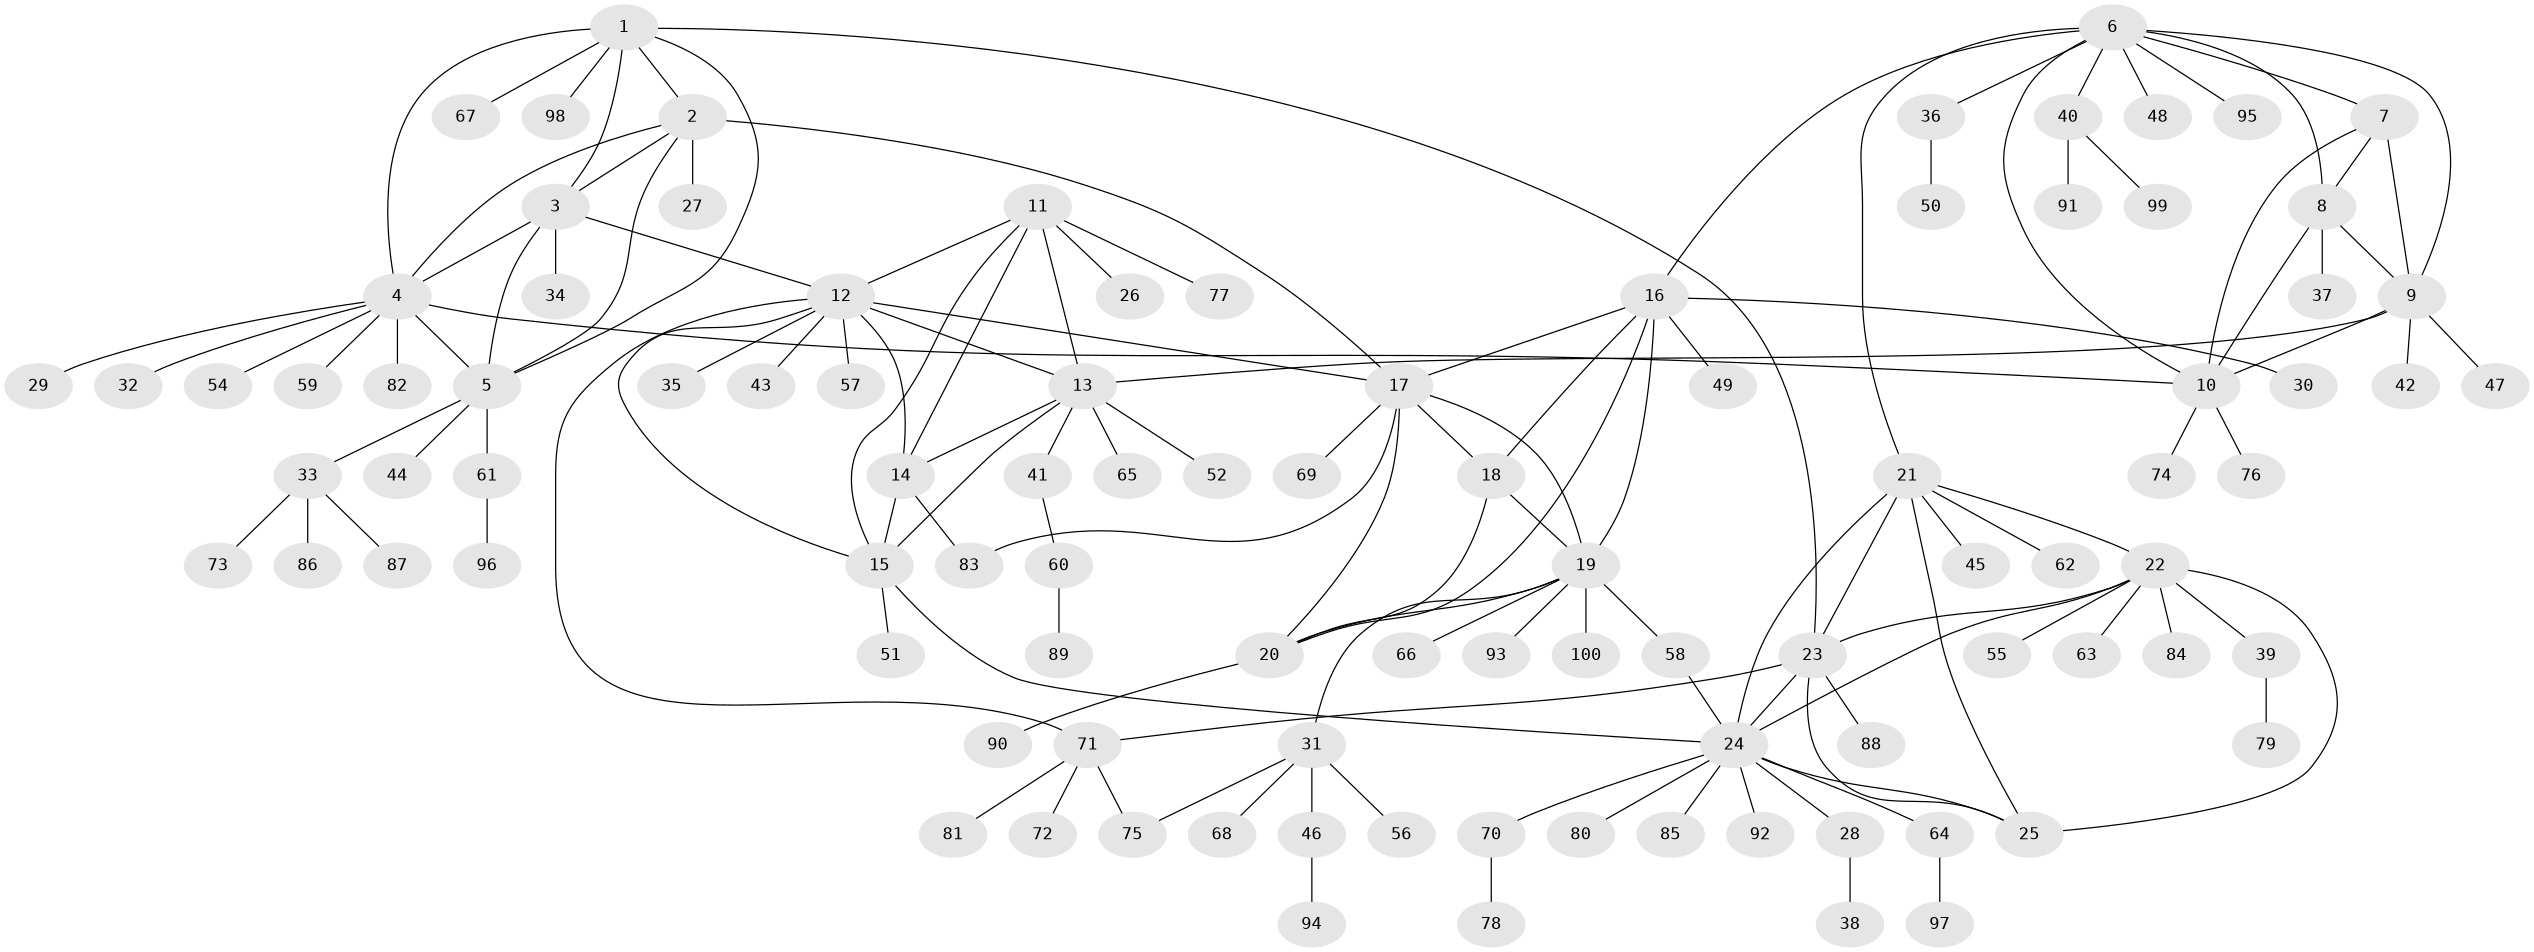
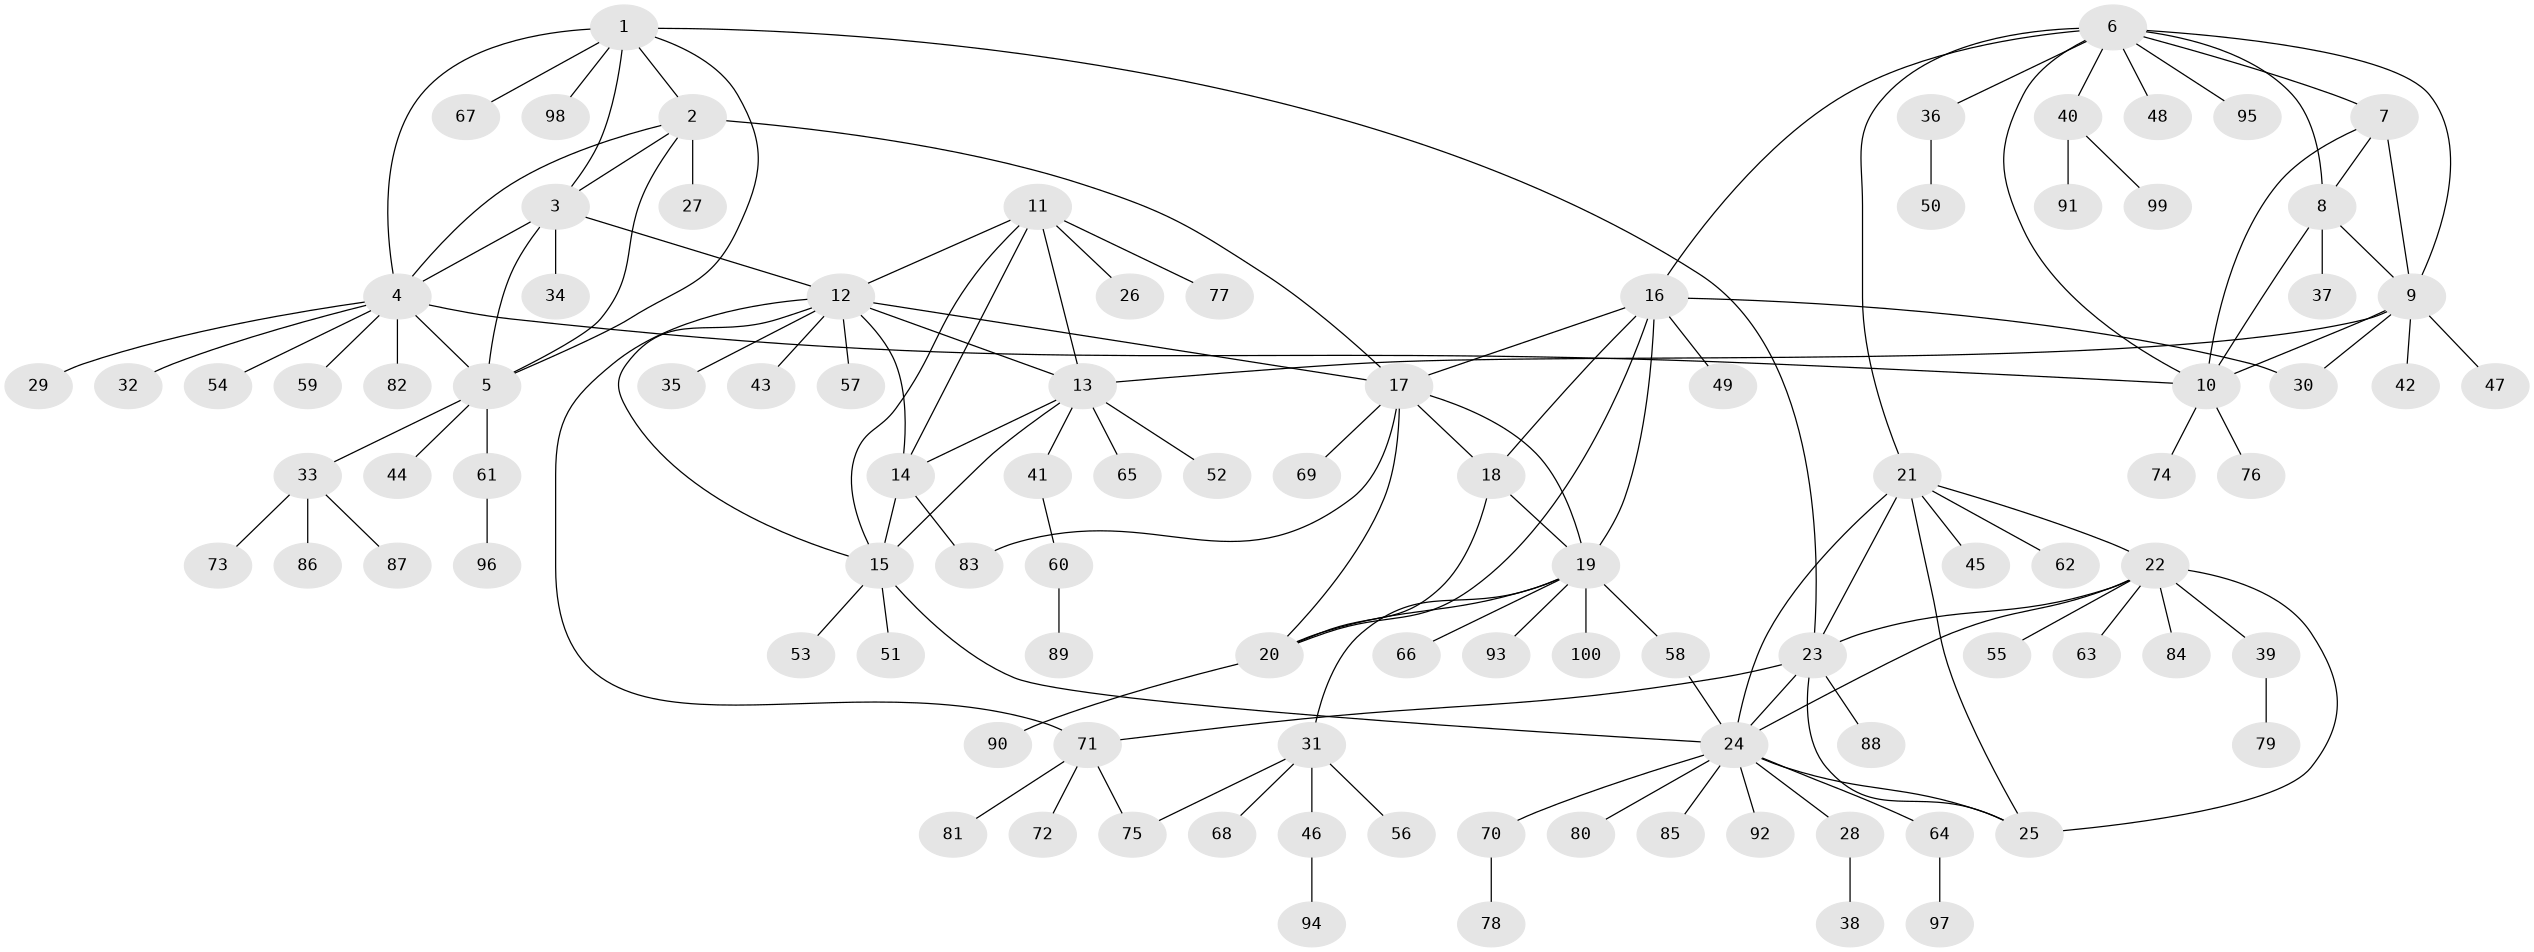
edge "9" -- "30": added
node "53": added
